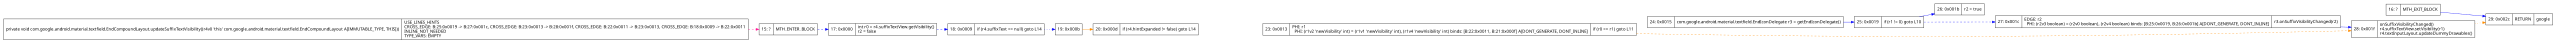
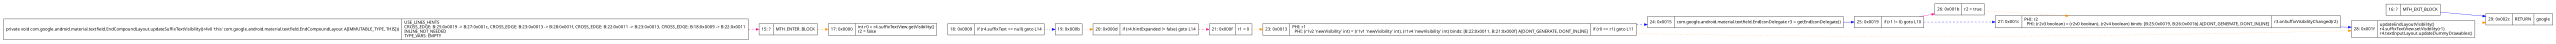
edge "26: 0x001b" -> "27: 0x001c": added
edge "25: 0x0019" -> "26: 0x001b": color blue -> deeppink
node "27: 0x001c": text "EDGE: r2" -> "PHI: r2"
node "28: 0x001f": text "onSuffixVisibilityChanged()" -> "updateEndLayoutVisibility()"
edge "23: 0x0013" -> "24: 0x0015": added
edge "15: ?" -> "17: 0x0000": color blue -> darkorange
edge "17: 0x0000" -> "18: 0x0009": removed
edge "19: 0x000b" -> "20: 0x000d": style solid -> dotted
node "21: 0x000f": added
edge "23: 0x0013" -> "28: 0x001f": style dashed -> dotted
